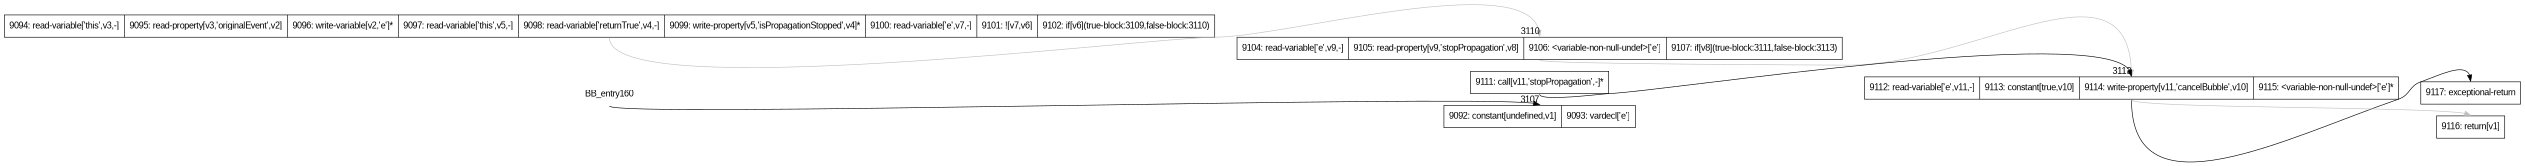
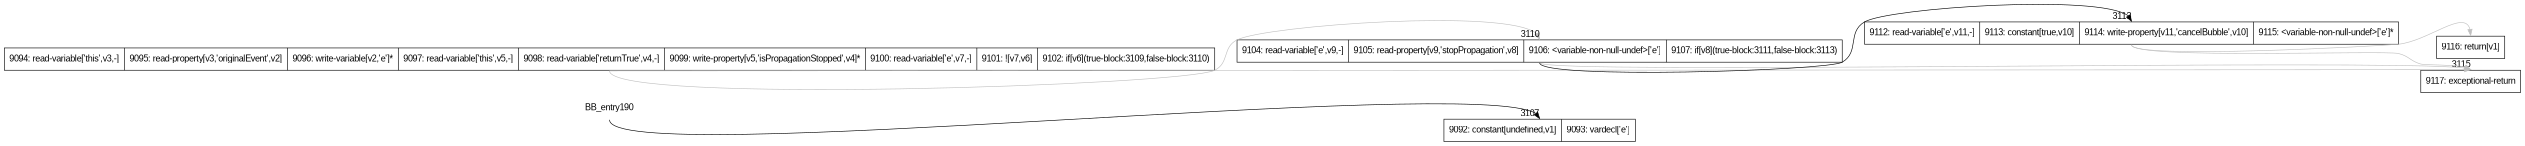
edge "9104: read-variable['e',v9,-]" -> "9112: read-variable['e',v11,-]": color gray -> black
edge "9104: read-variable['e',v9,-]" -> "9117: exceptional-return": added
edge "9094: read-variable['this',v3,-]" -> "9117: exceptional-return": added
node "9111: call[v11,'stopPropagation',-]*": removed
node "BB_entry160": label "BB_entry160" -> "BB_entry190"
edge "9112: read-variable['e',v11,-]" -> "9117: exceptional-return": color black -> gray
